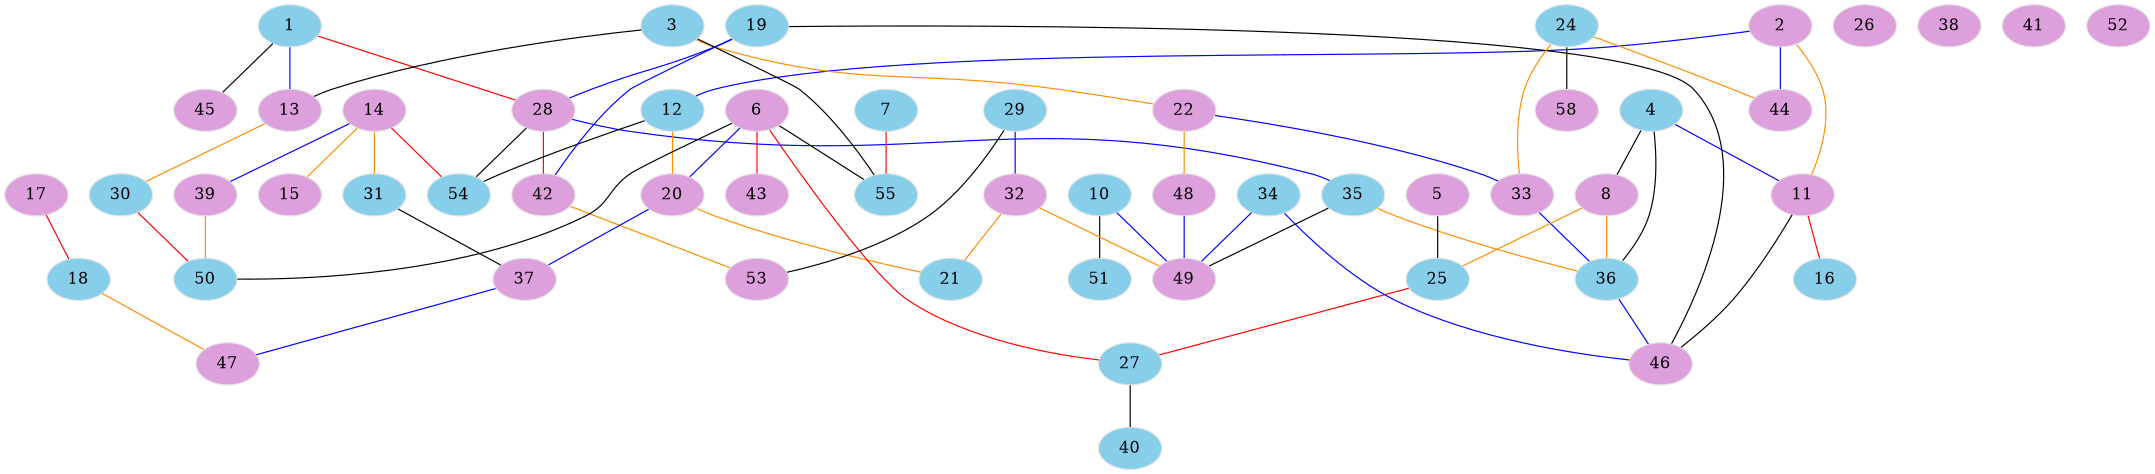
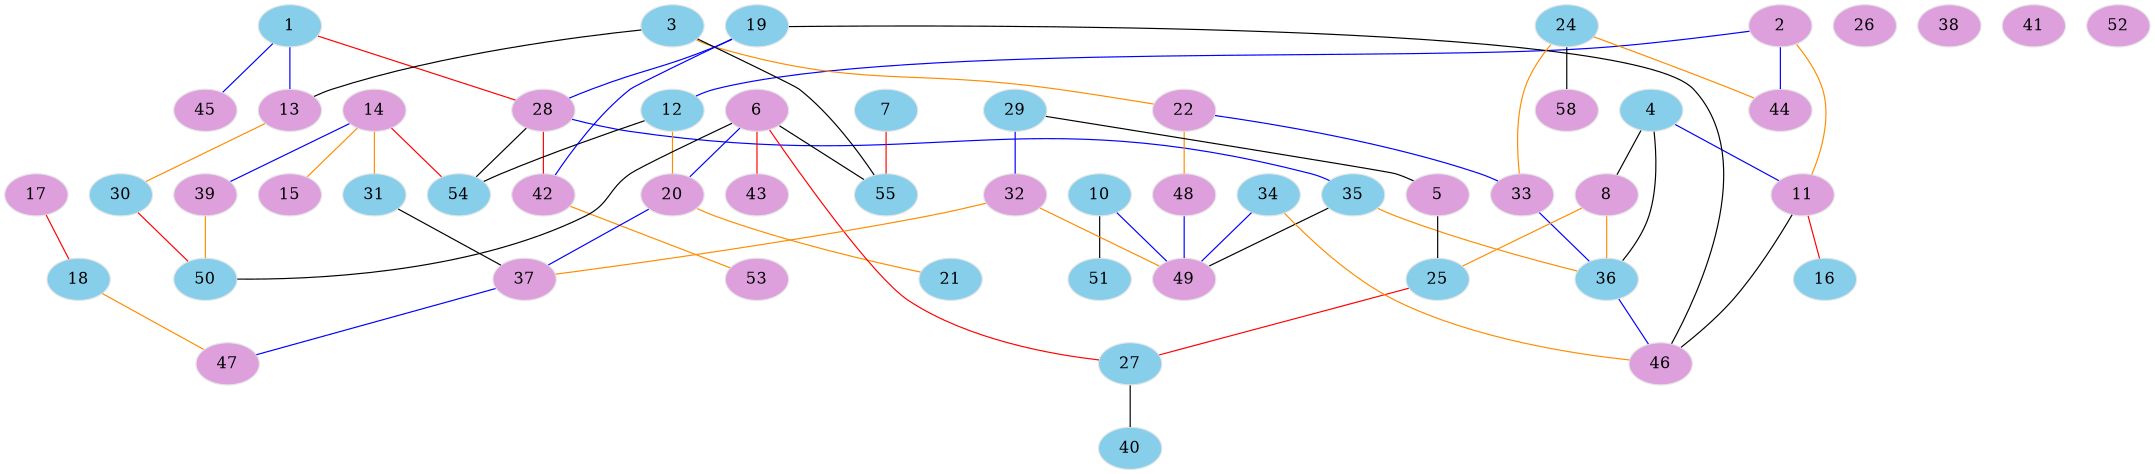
edge "1" -- "45": color black -> blue
edge "29" -- "53": now "29" -- "5"
edge "32" -- "21": now "32" -- "37"
edge "34" -- "46": color blue -> darkorange
